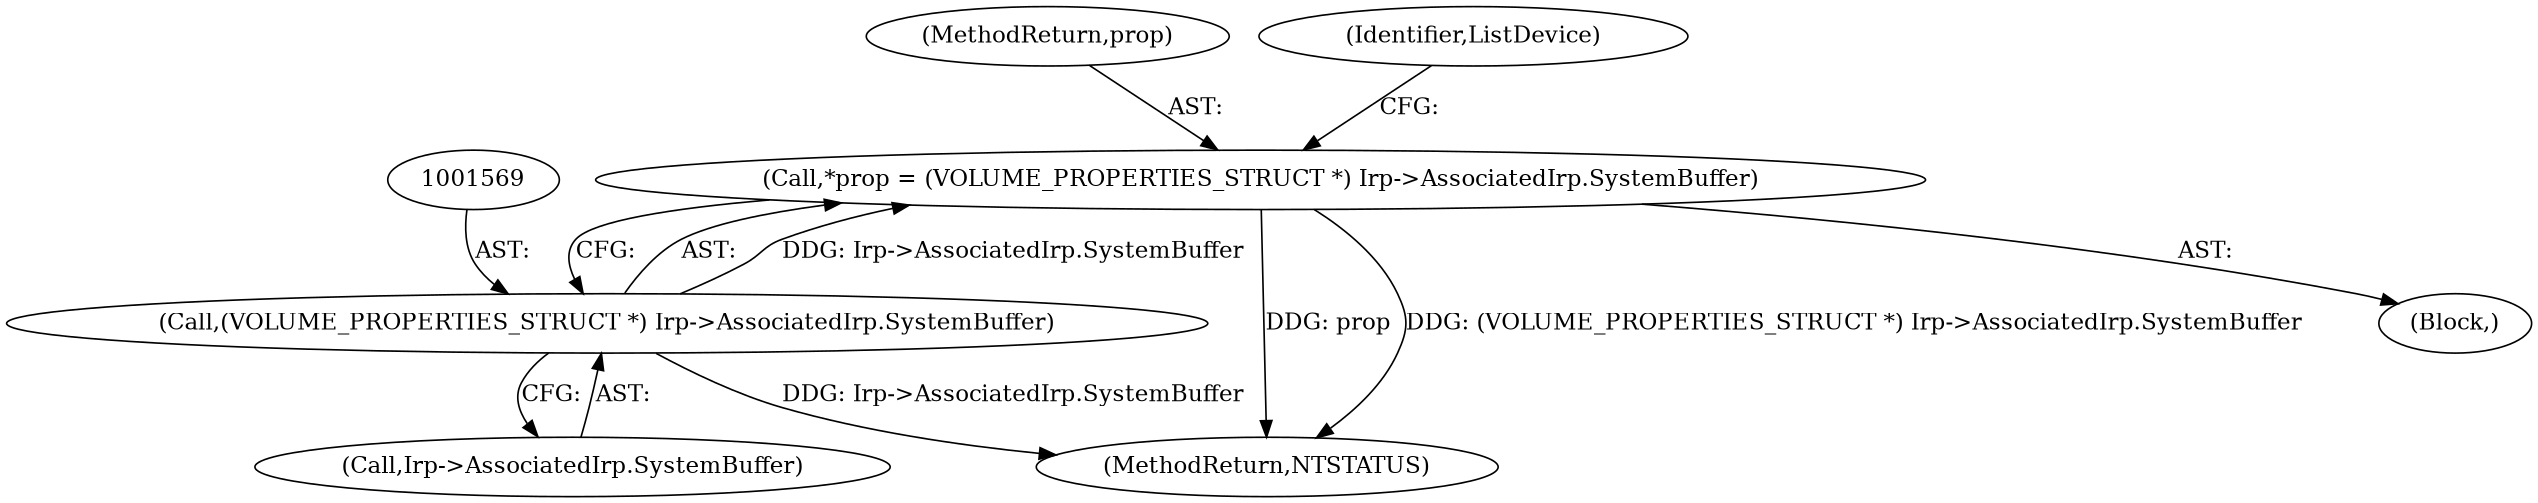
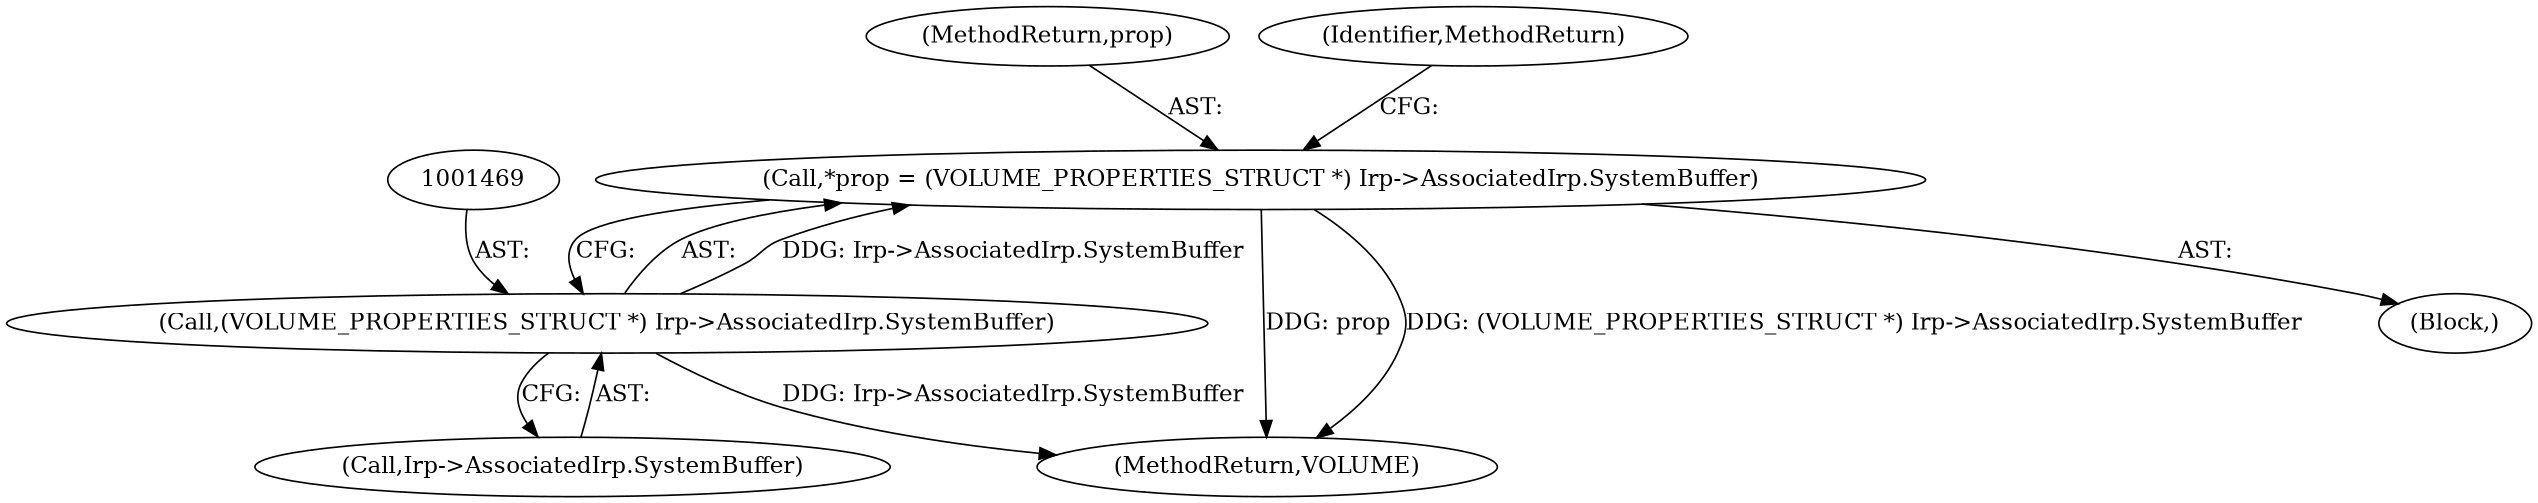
node "(Identifier,ListDevice)": label "(Identifier,ListDevice)" -> "(Identifier,MethodReturn)"
node "1001569": label "1001569" -> "1001469"
node "(MethodReturn,NTSTATUS)": label "(MethodReturn,NTSTATUS)" -> "(MethodReturn,VOLUME)"
